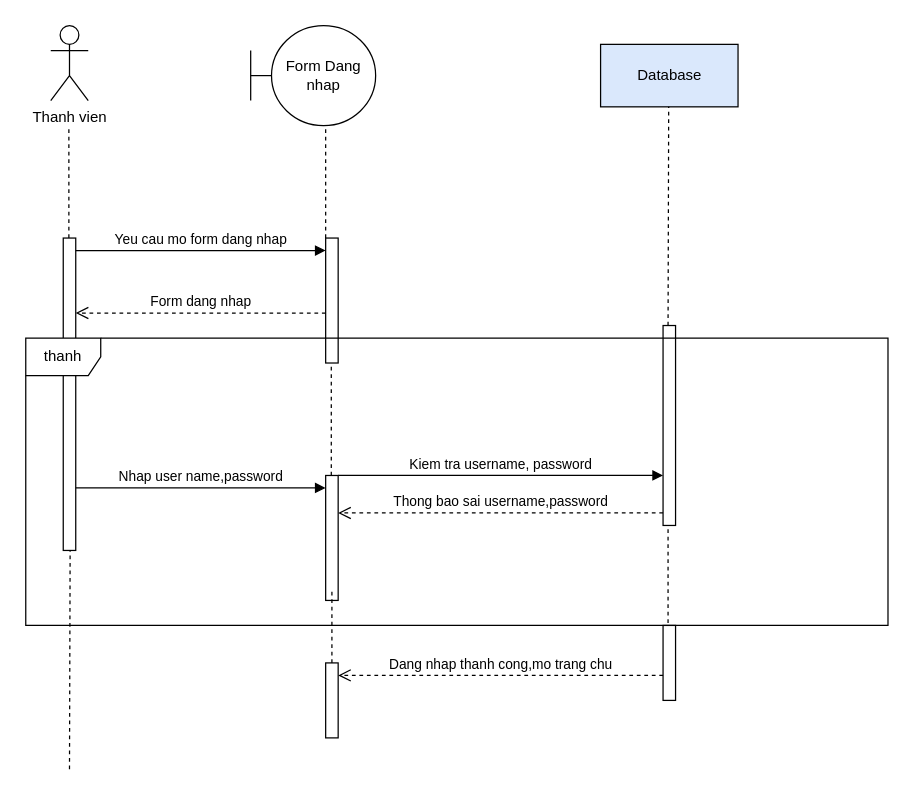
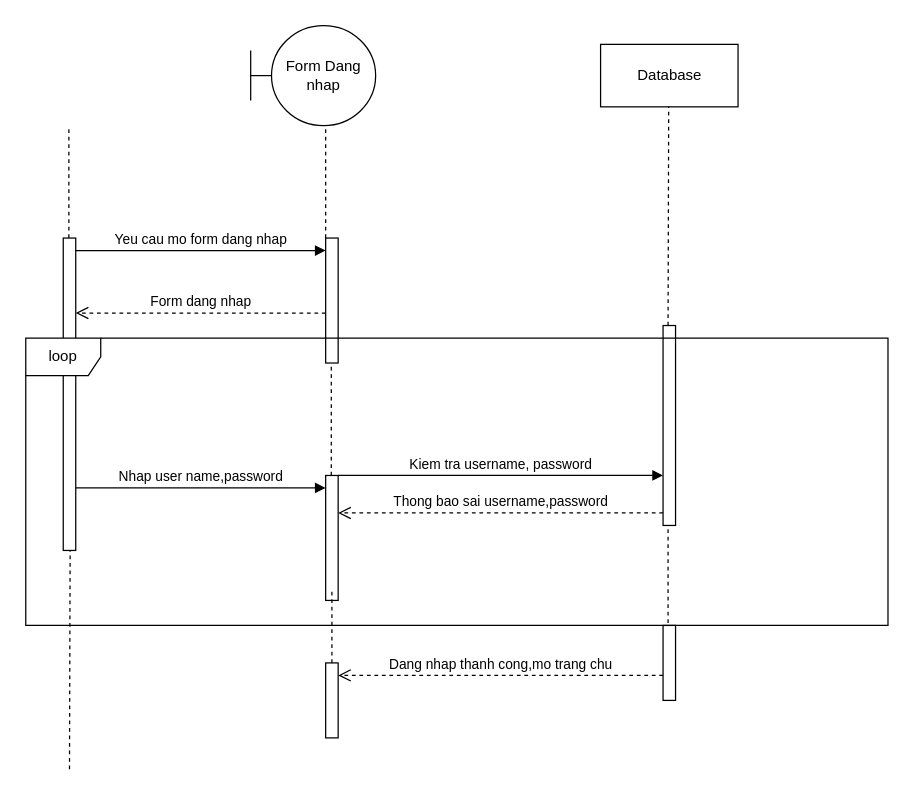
node "Thanh vien": removed
node "Database": fillcolor #dae8fc -> #ffffff
node "thanh": label "thanh" -> "loop"
